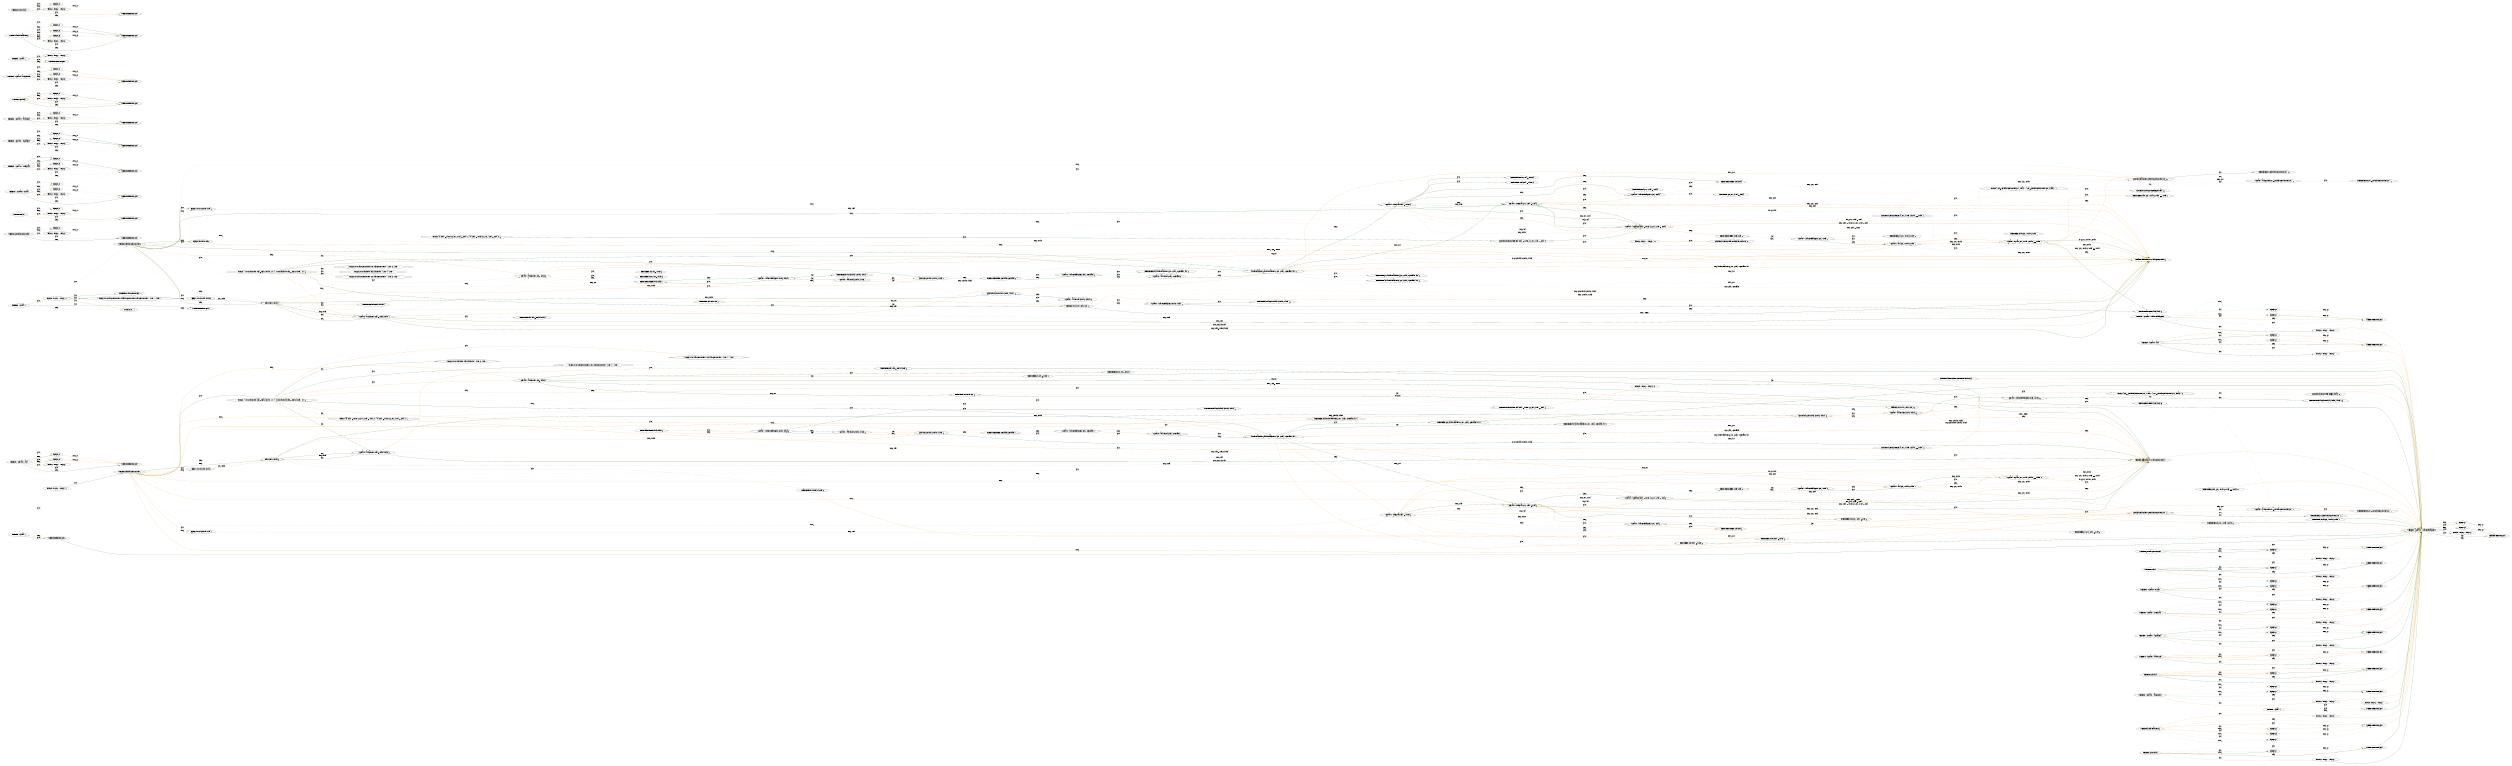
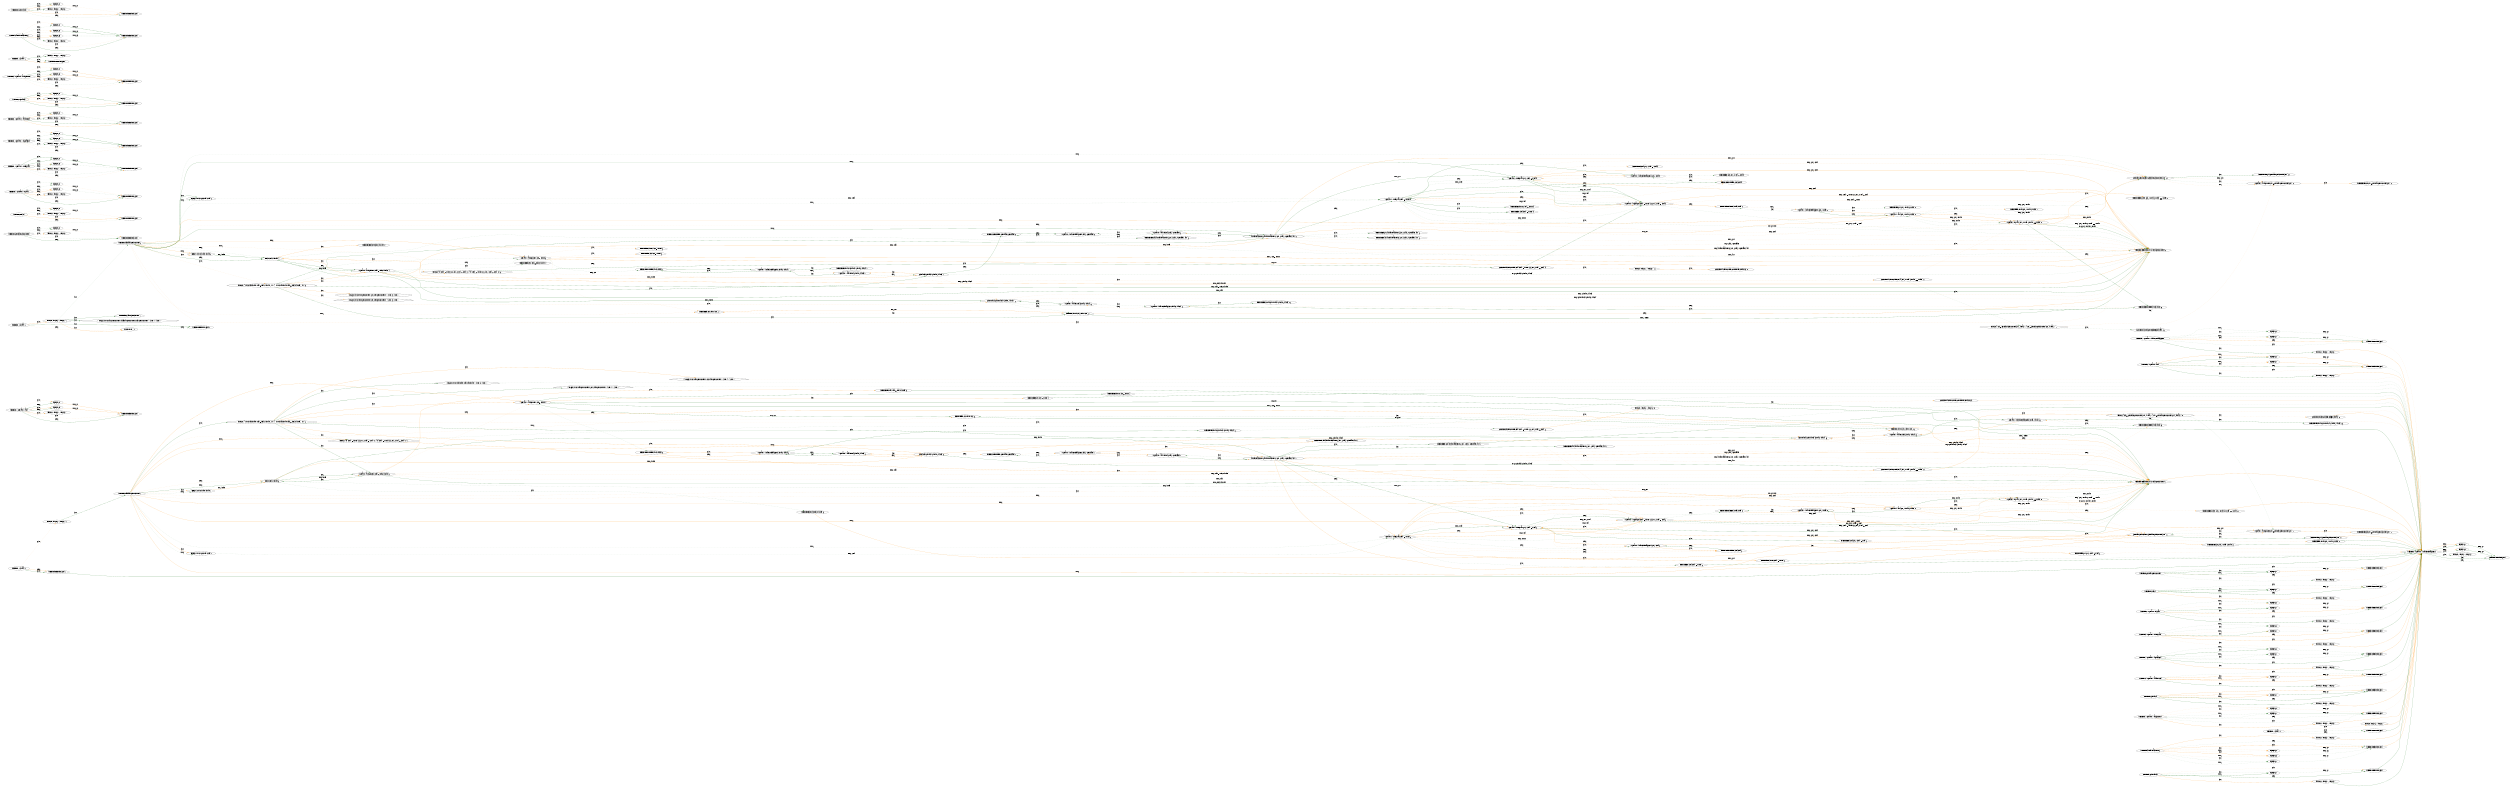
node "(PARAM,fmode_t mode)": removed
node "<(LOCAL,struct nfs_inode* nfsi: nfs_inode*)<SUB>4</SUB>>": removed
